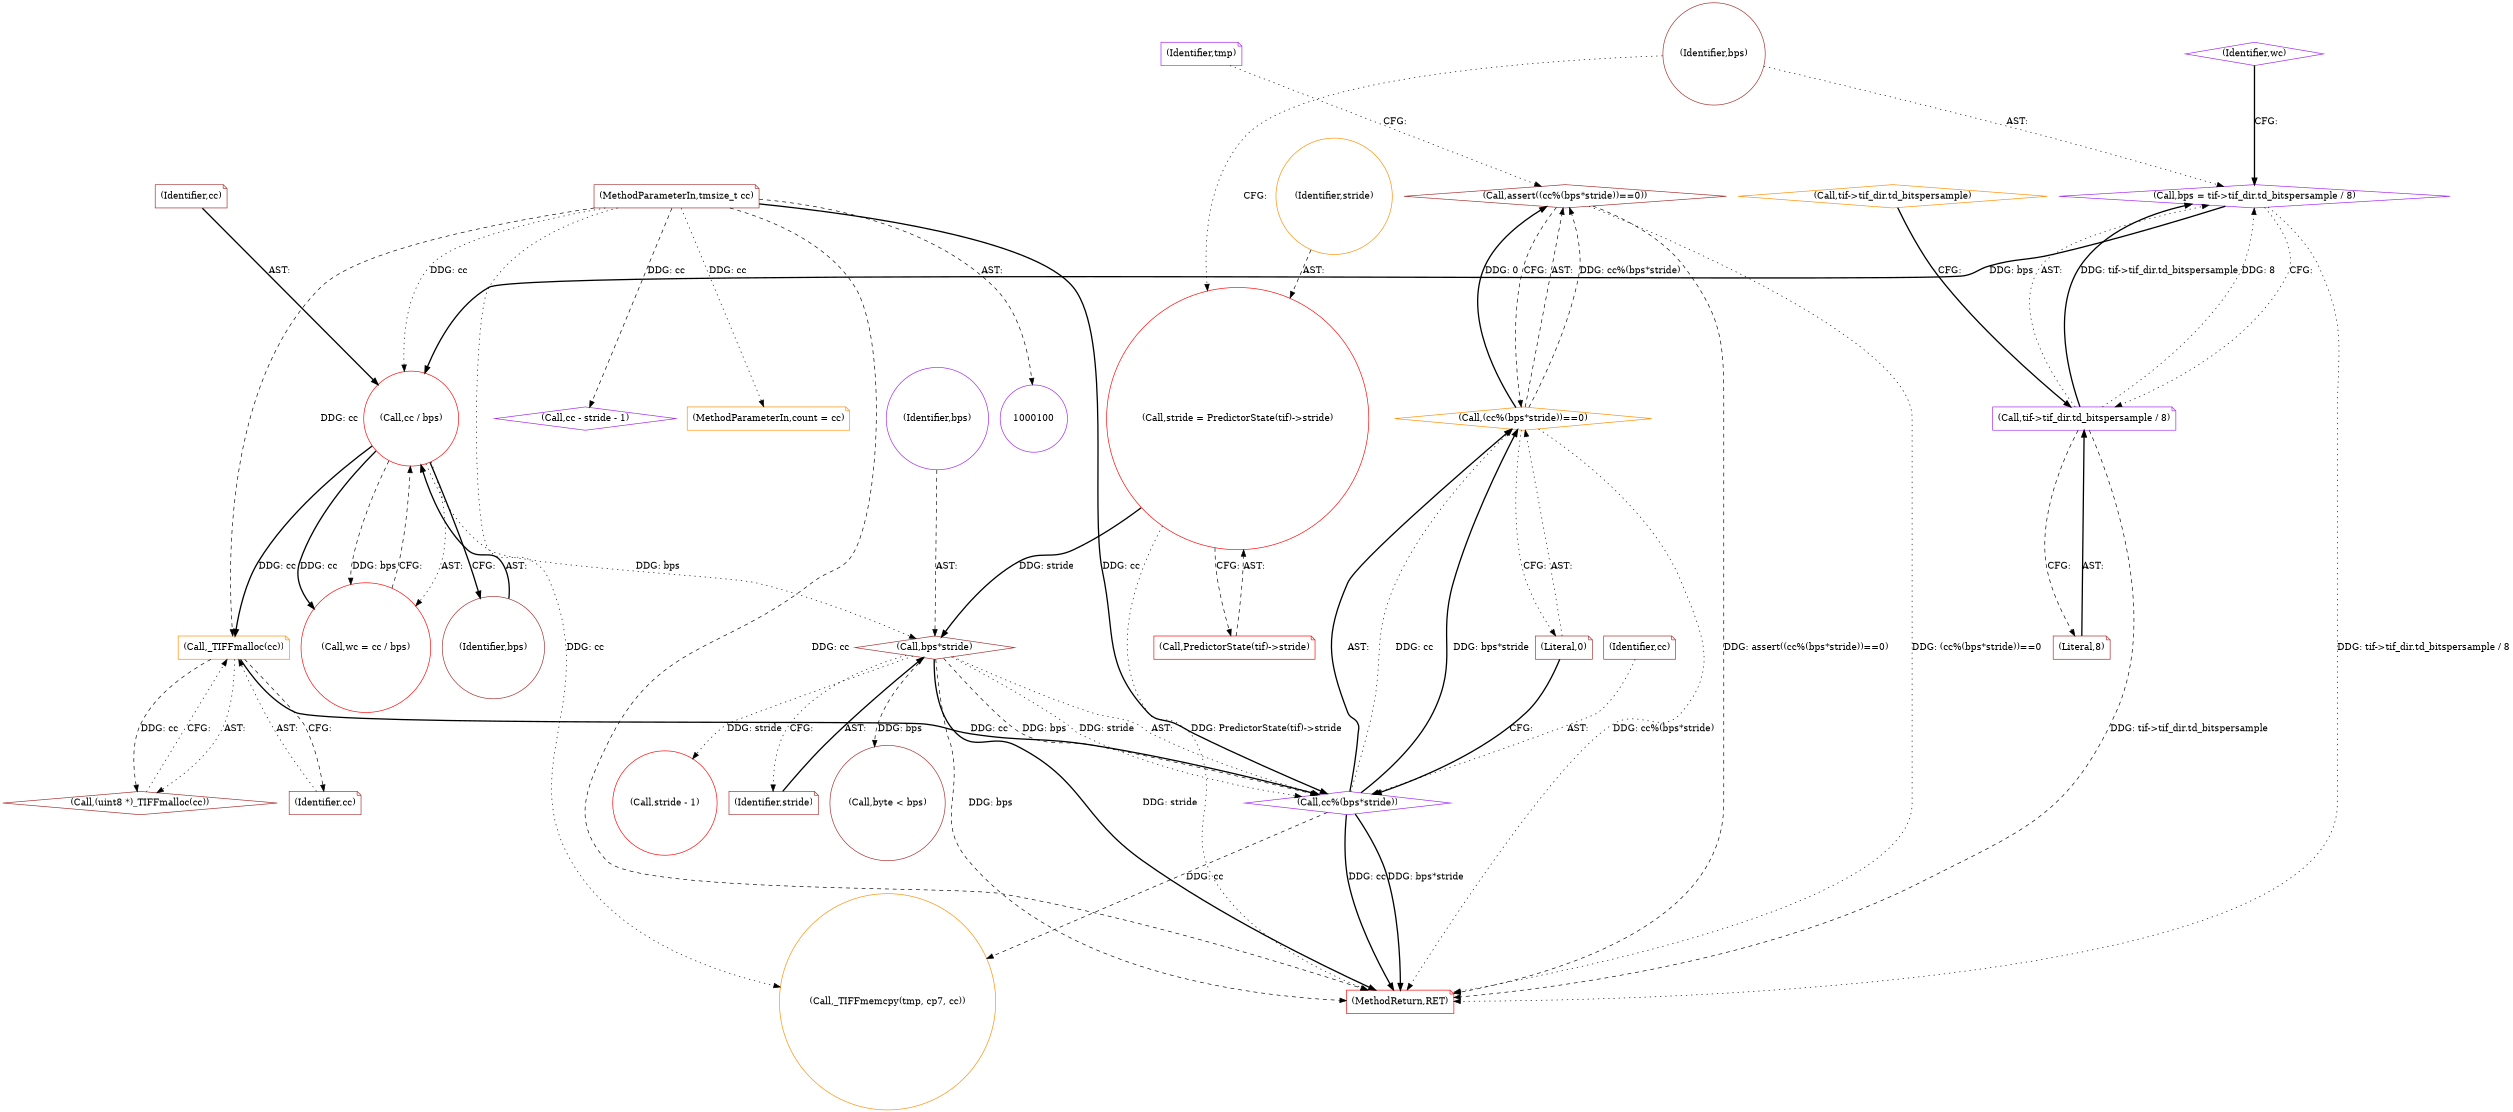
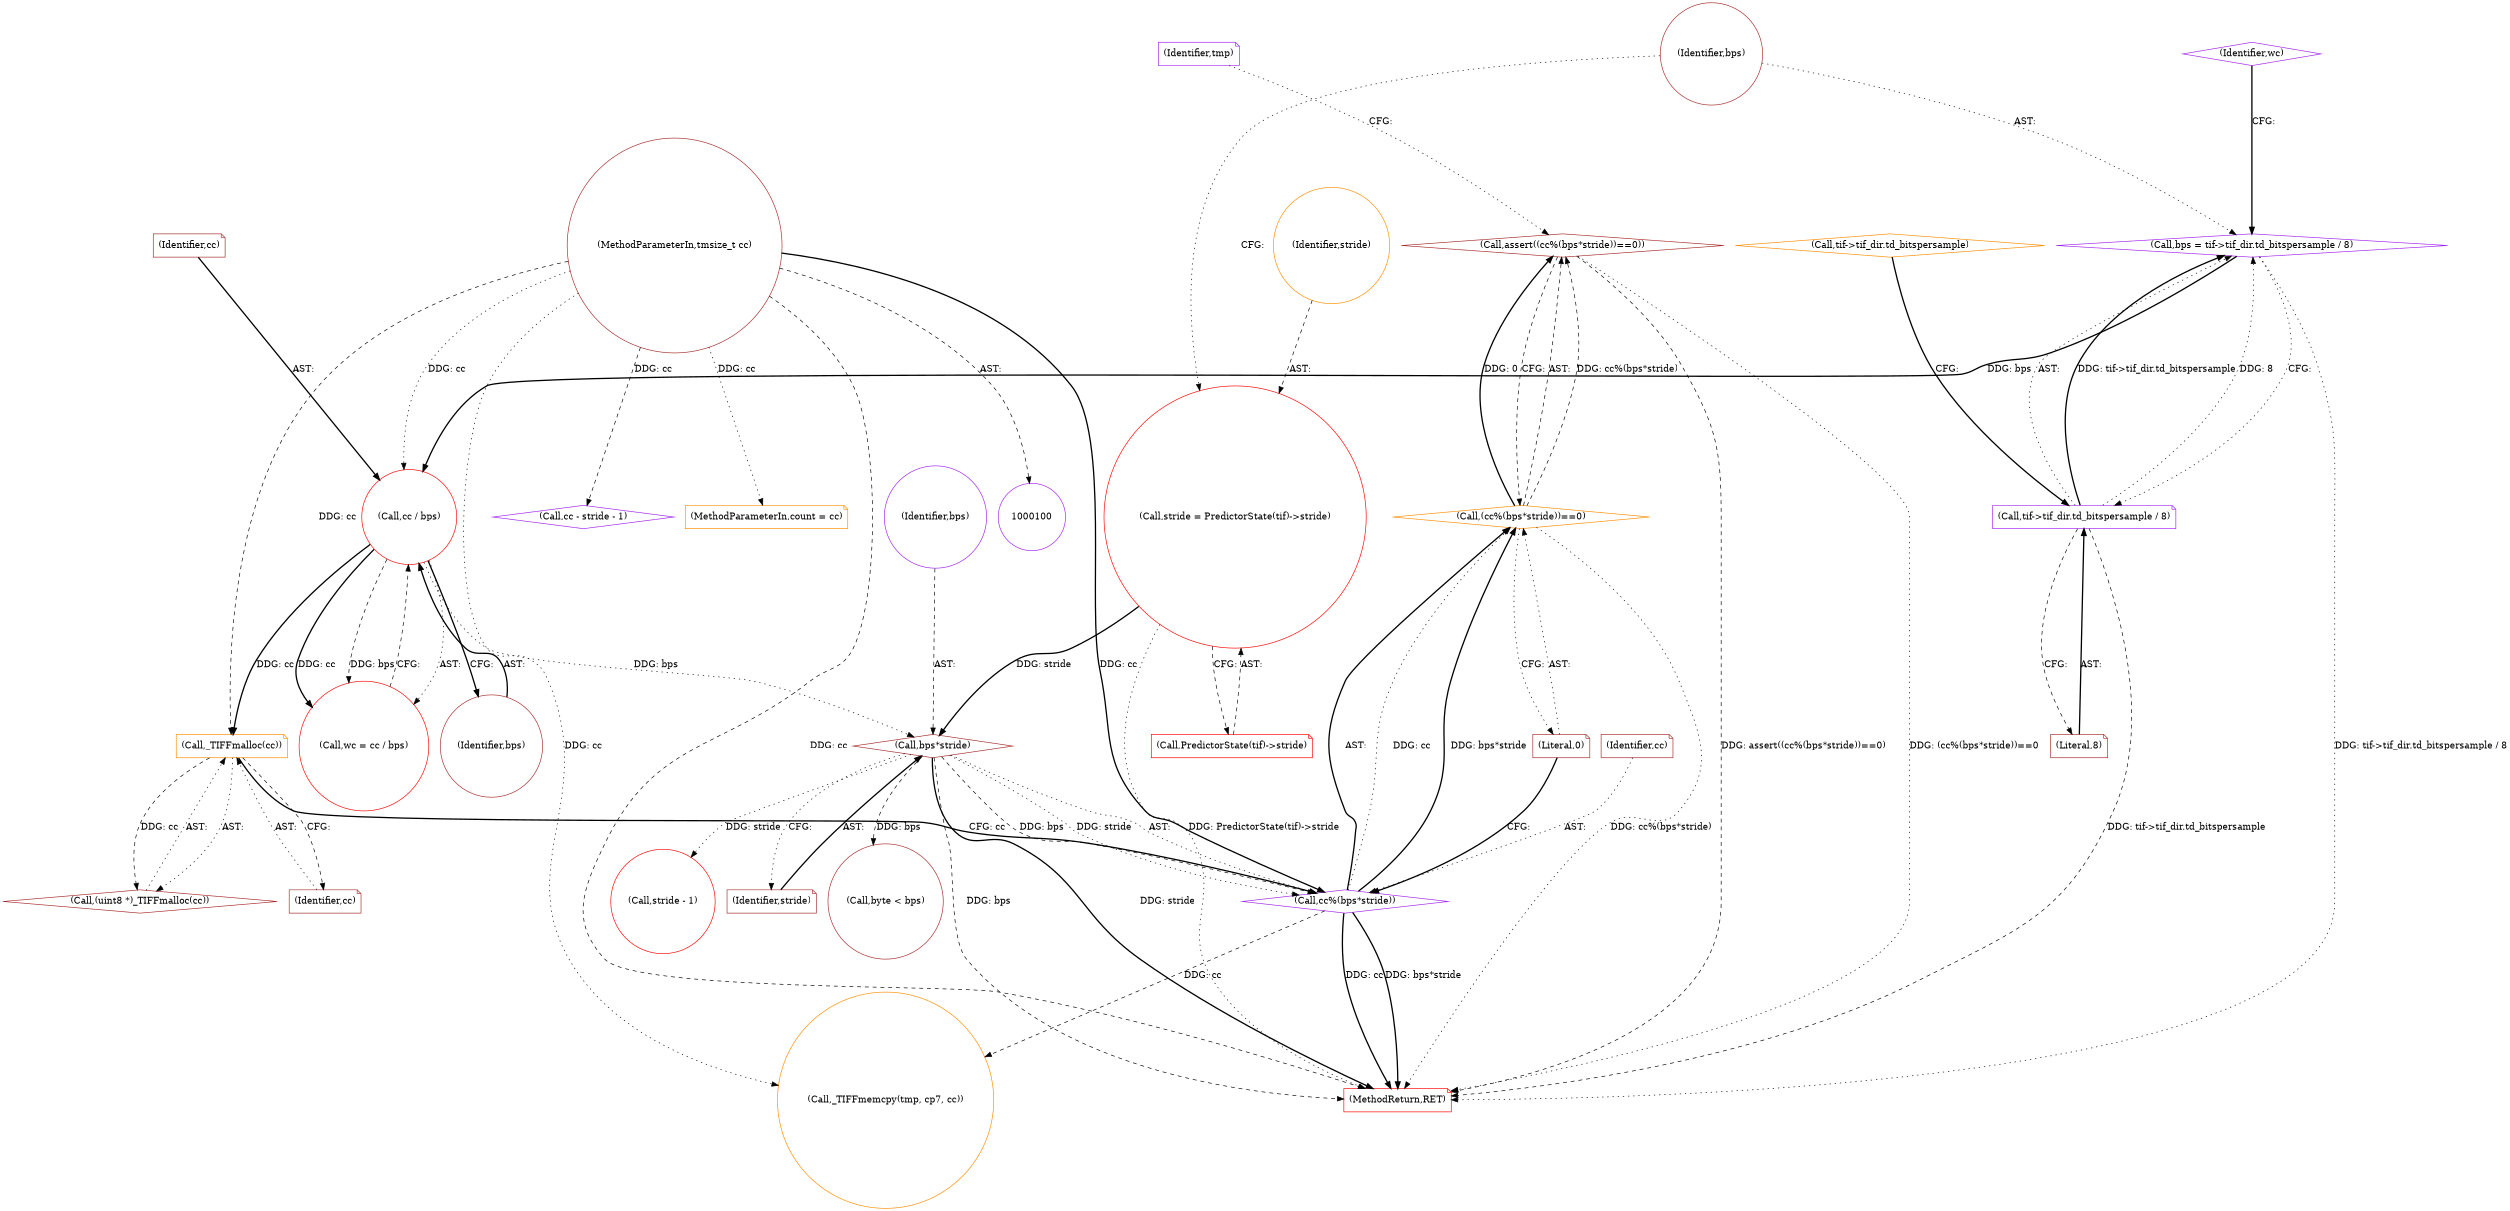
node "(MethodParameterIn,tmsize_t cc)": shape note -> circle
edge "(Call,(uint8 *)_TIFFmalloc(cc))" -> "(Call,_TIFFmalloc(cc))": label "CFG: " -> "AST: "
edge "(Call,_TIFFmalloc(cc))" -> "(Call,cc%(bps*stride))": label "DDG: cc" -> "CFG: cc"
